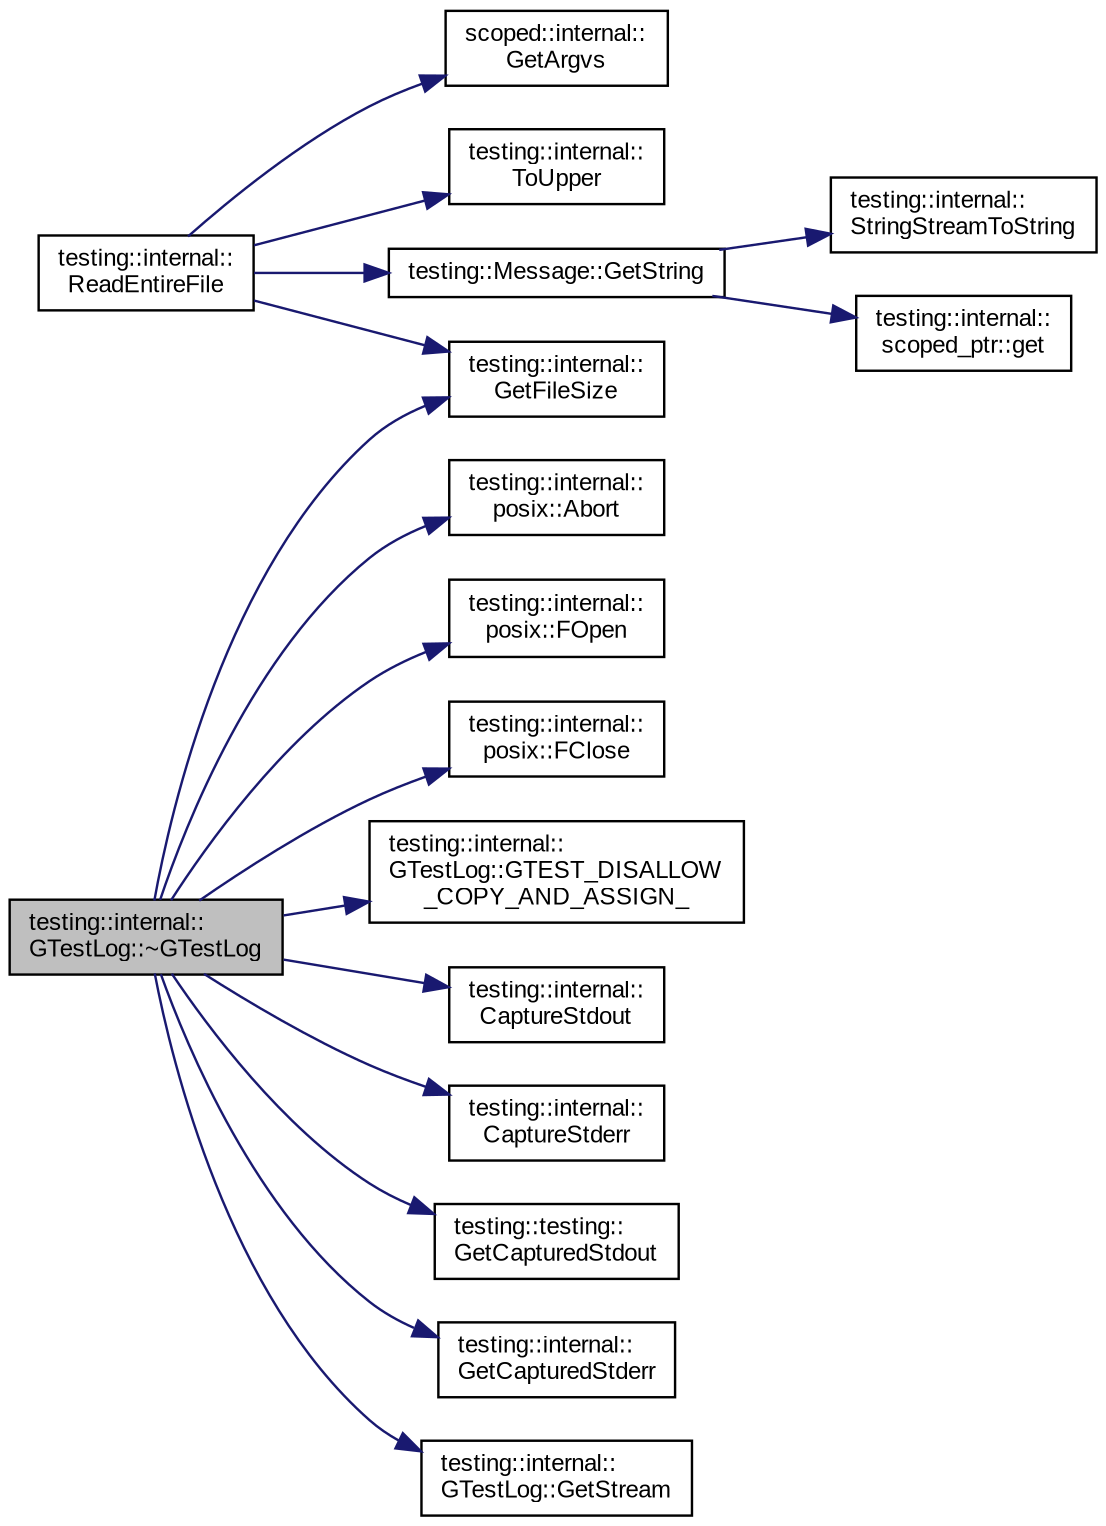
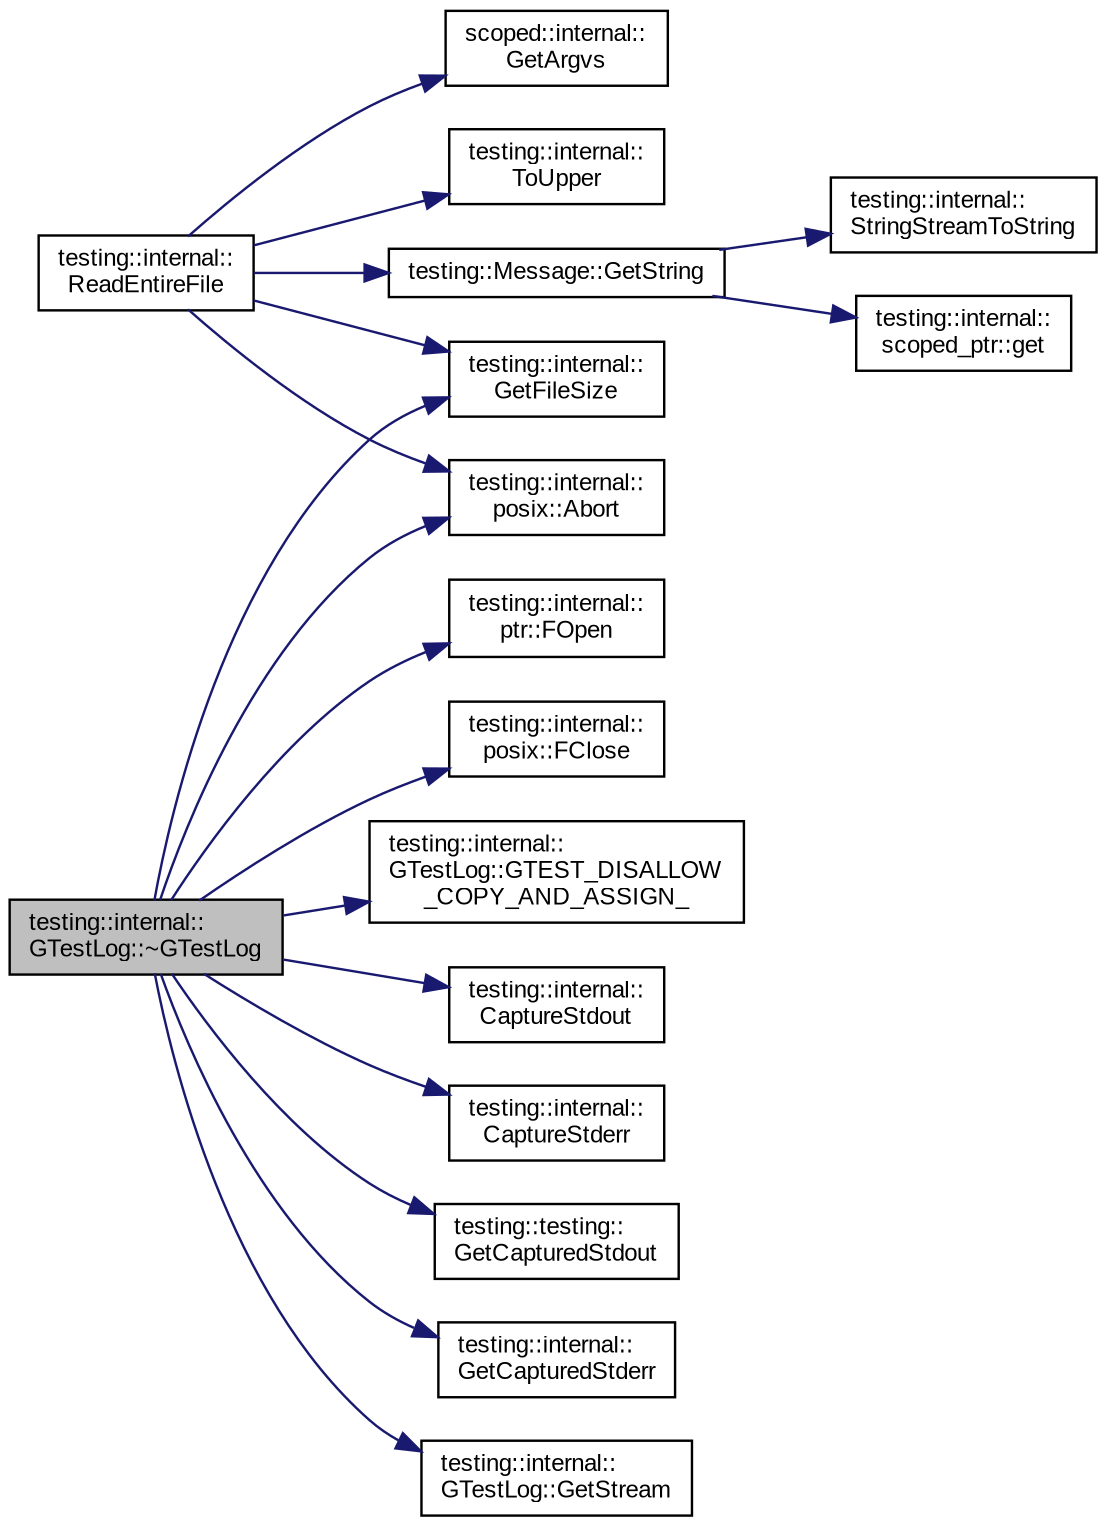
edge "testing::internal:: ReadEntireFile" -> "testing::internal:: posix::Abort": added
node "testing::internal:: posix::FOpen": label "testing::internal:: posix::FOpen" -> "testing::internal:: ptr::FOpen"
